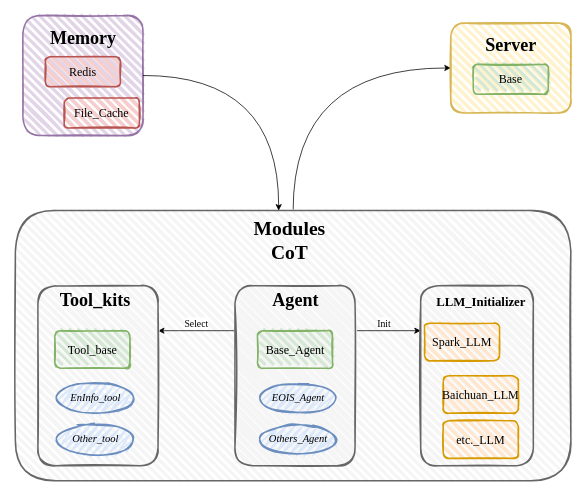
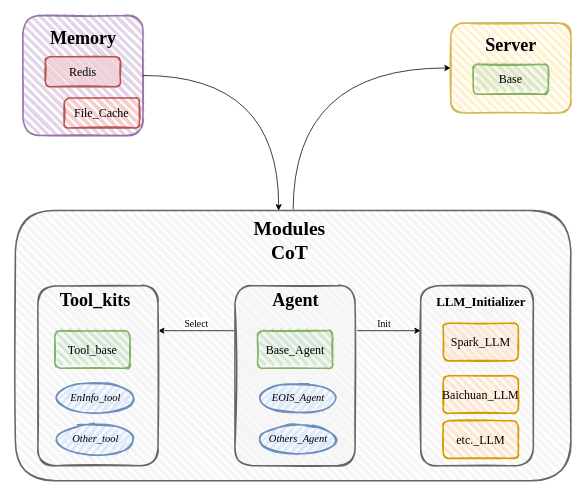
node "Spark_LLM": moved (462, 342) -> (480, 342)
